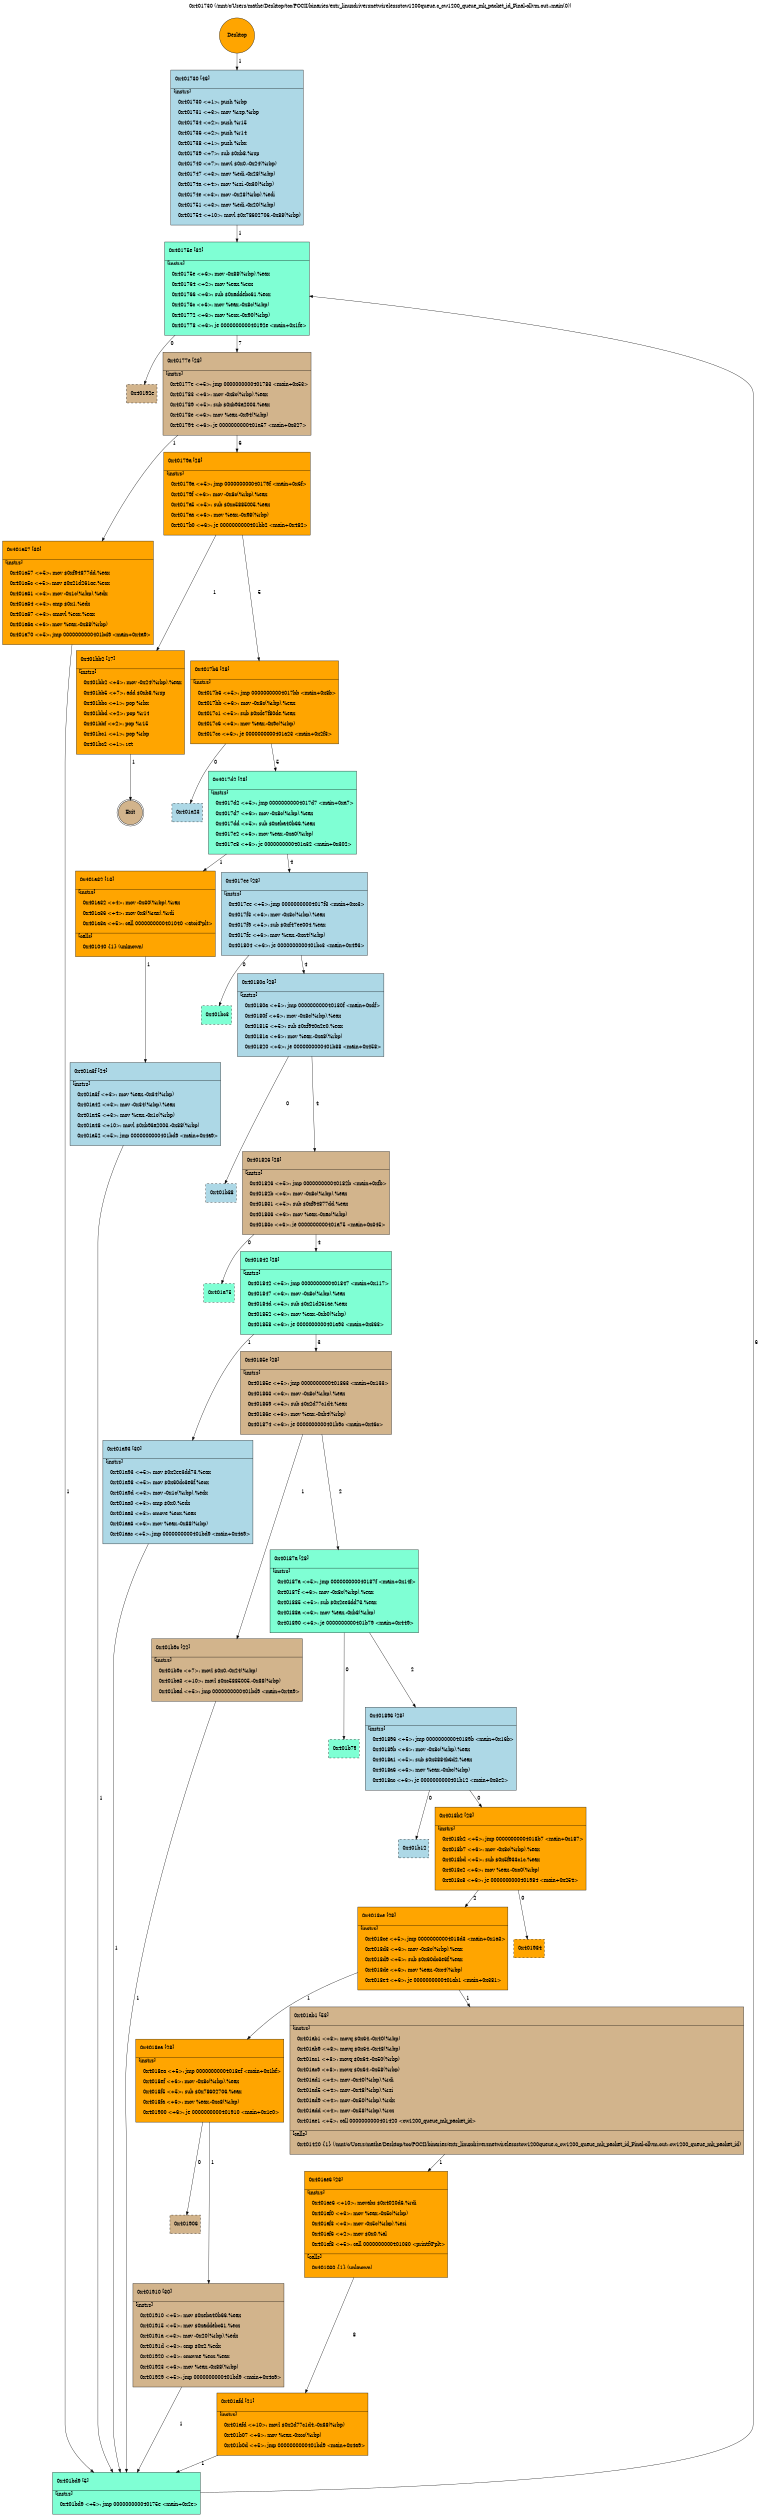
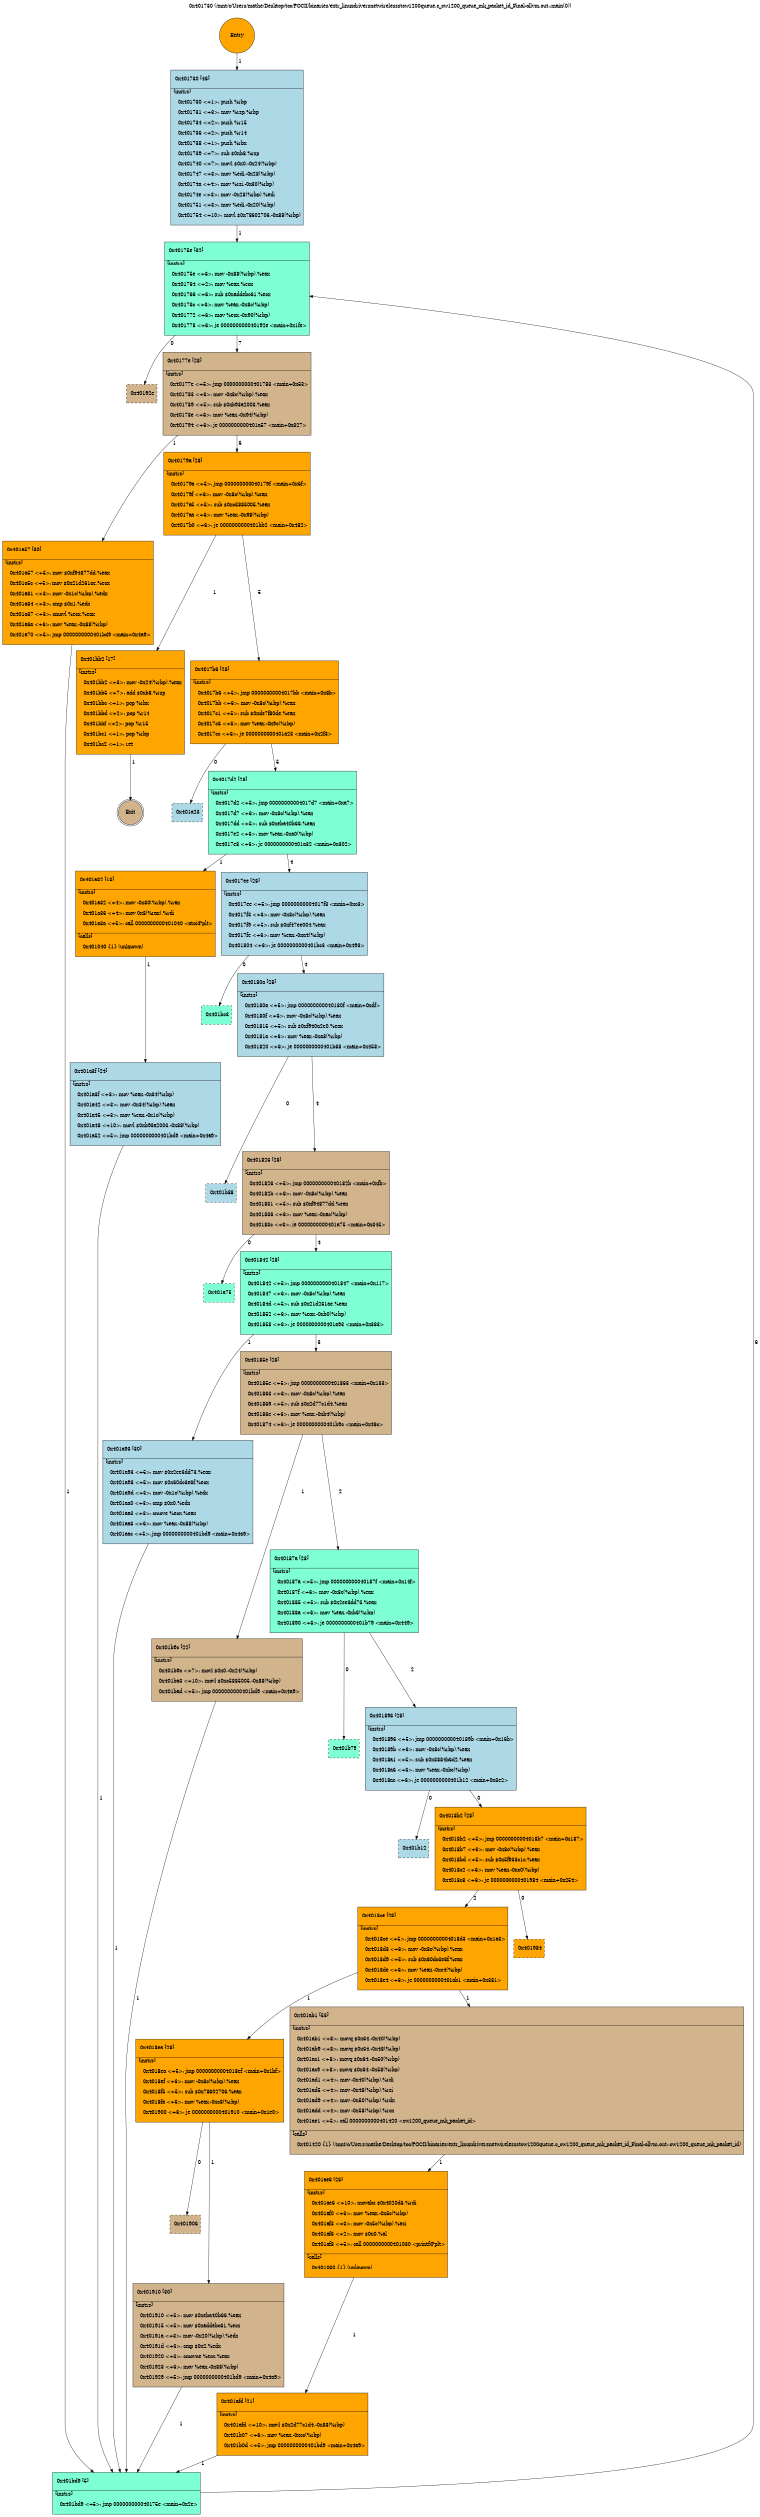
node "Desktop": label "Desktop" -> "Entry"
edge "0x401ae6 [23]" -> "0x401afd [21]": label " 8" -> " 1"
